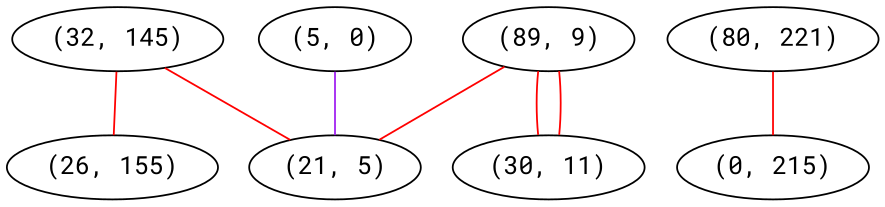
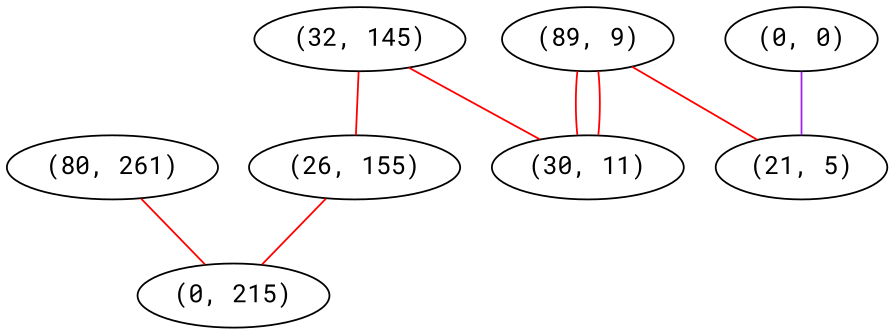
node "(5, 0)": label "(5, 0)" -> "(0, 0)"
node "(80, 221)": label "(80, 221)" -> "(80, 261)"
edge "(32, 145)" -- "(21, 5)": now "(32, 145)" -- "(30, 11)"
edge "(26, 155)" -- "(0, 215)": added
